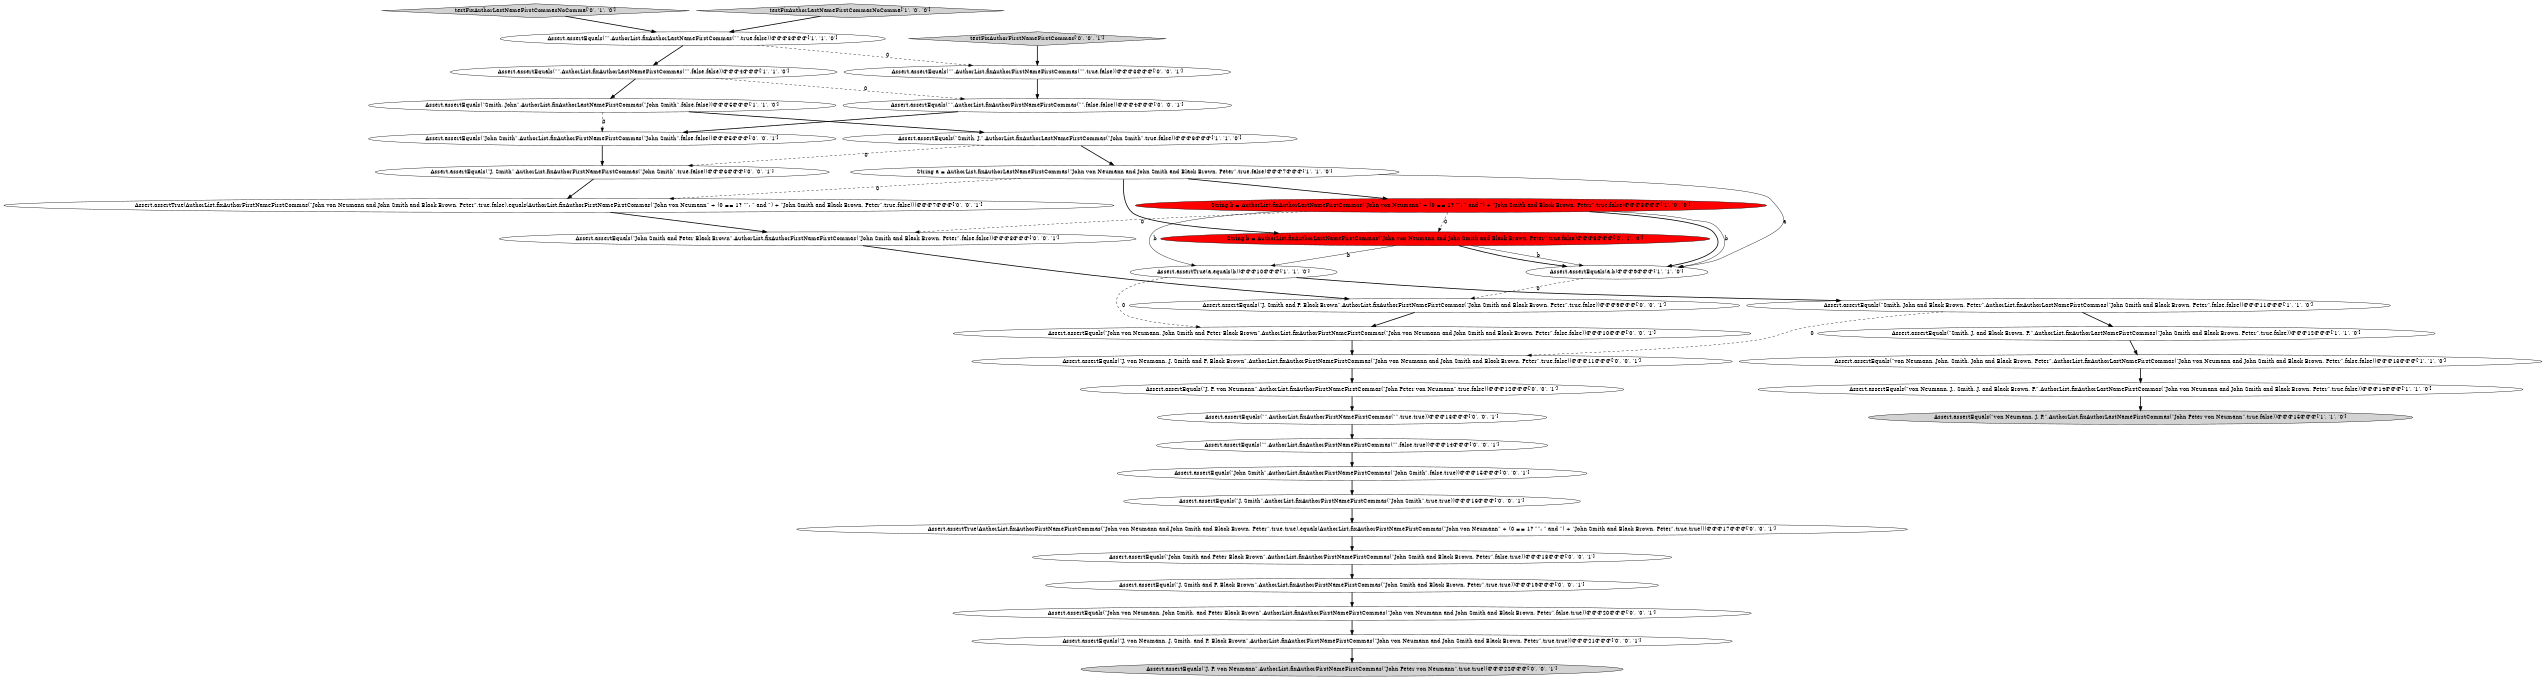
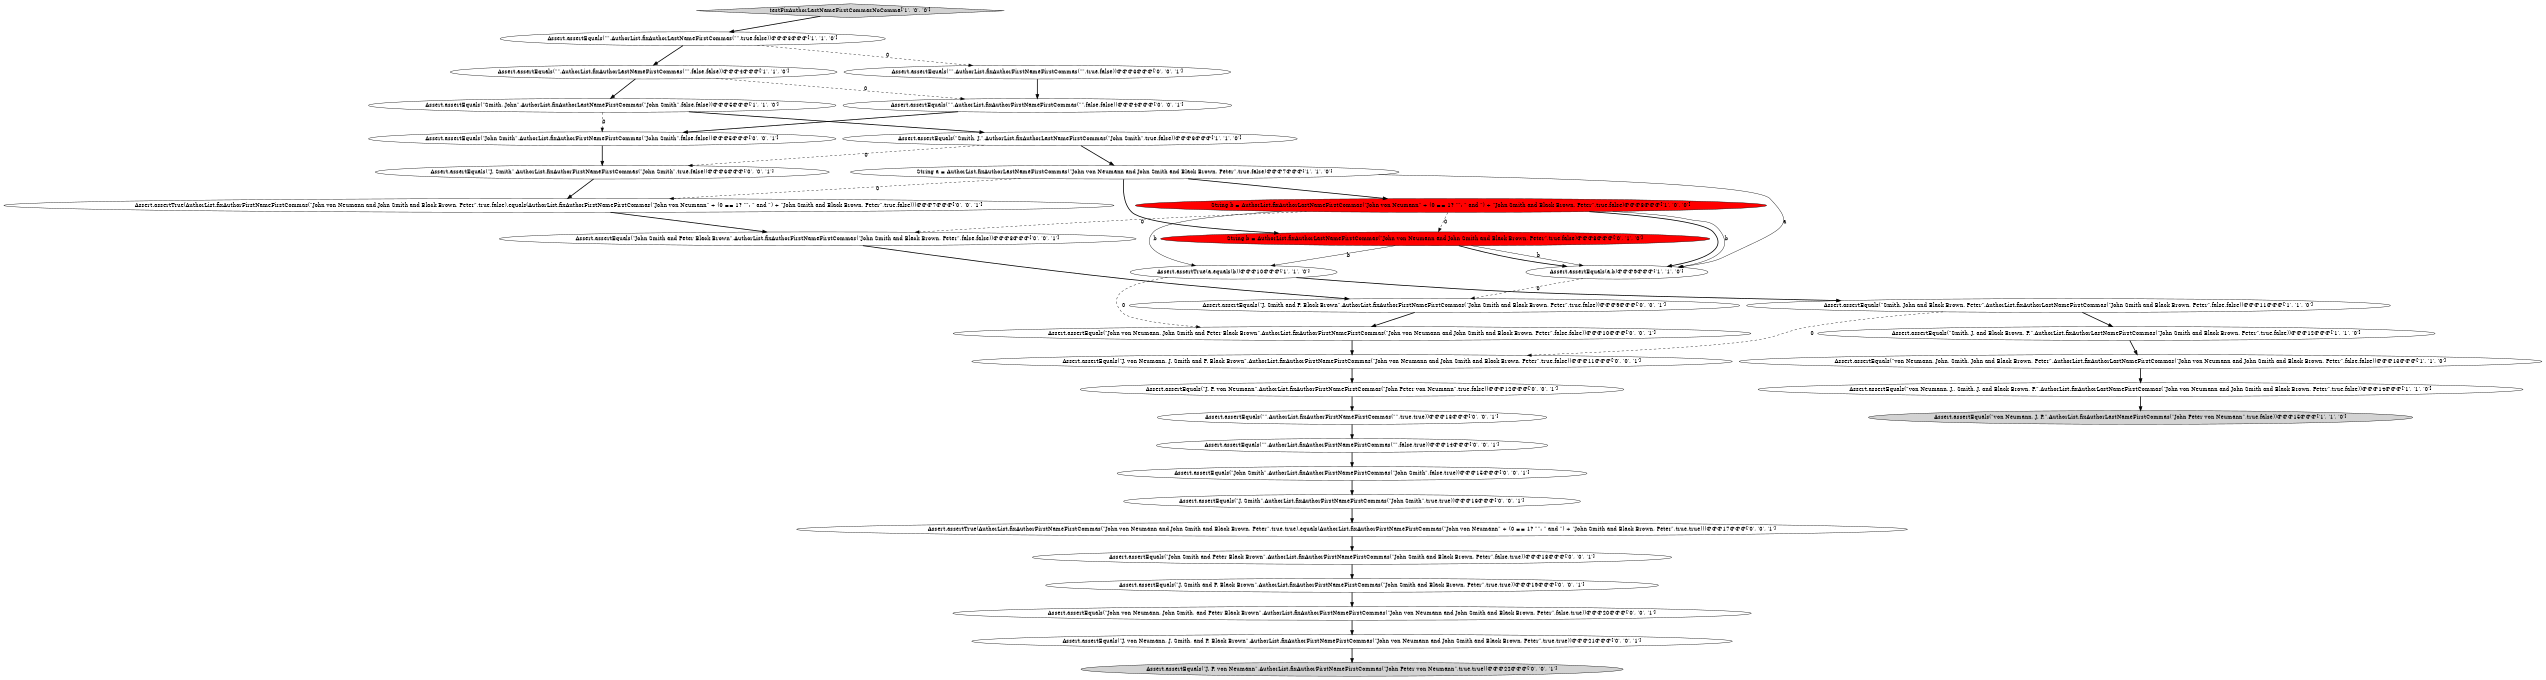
node "testFixAuthorLastNameFirstCommasNoComma['0', '1', '0']": removed
node "testFixAuthorFirstNameFirstCommas['0', '0', '1']": removed
